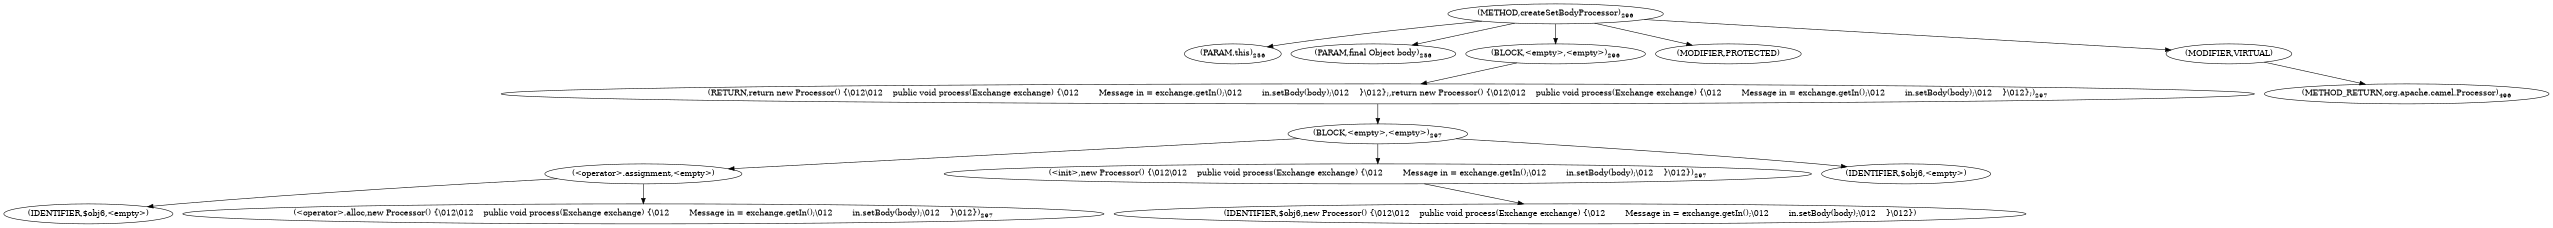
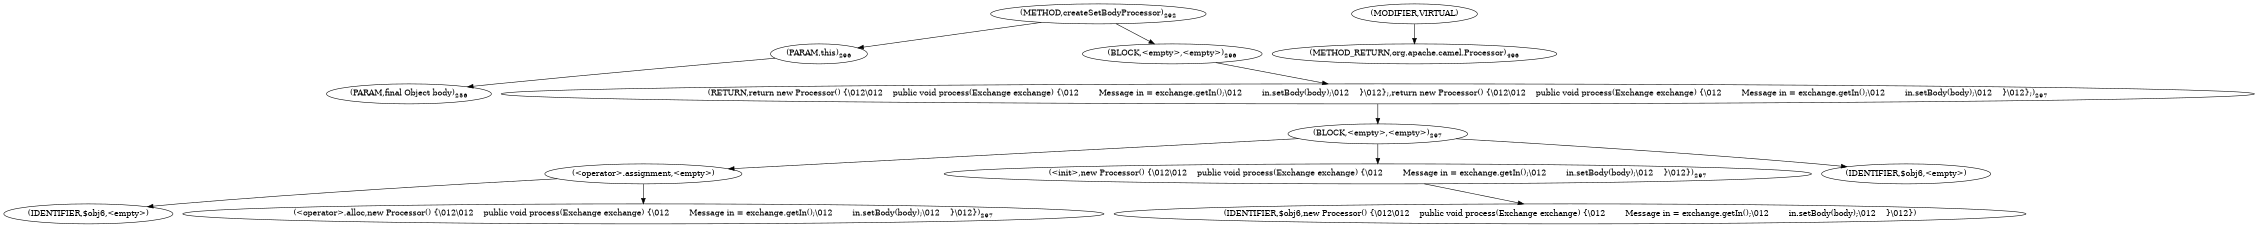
node "(METHOD,createSetBodyProcessor)": text "296" -> "292"
edge "(METHOD,createSetBodyProcessor)" -> "(PARAM,final Object body)": now "(PARAM,this)" -> "(PARAM,final Object body)"
edge "(METHOD,createSetBodyProcessor)" -> "(MODIFIER,VIRTUAL)": removed
node "(PARAM,this)": text "256" -> "296"
node "(MODIFIER,PROTECTED)": removed
